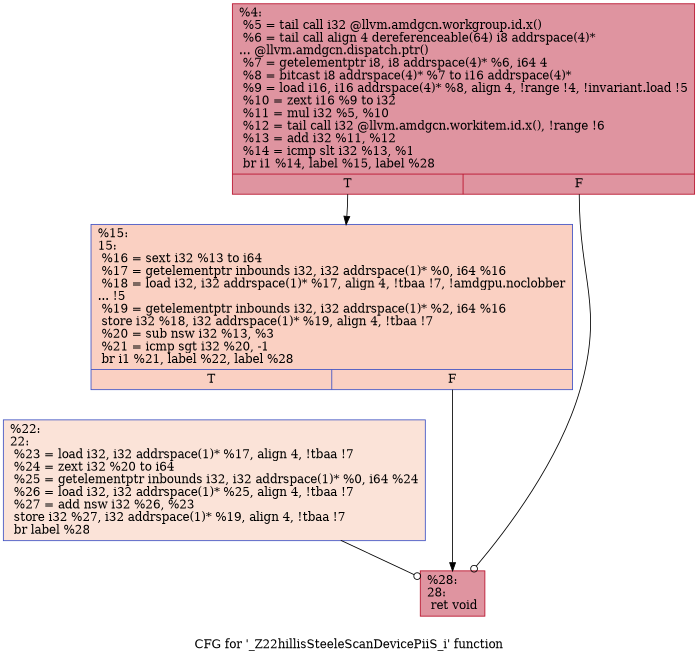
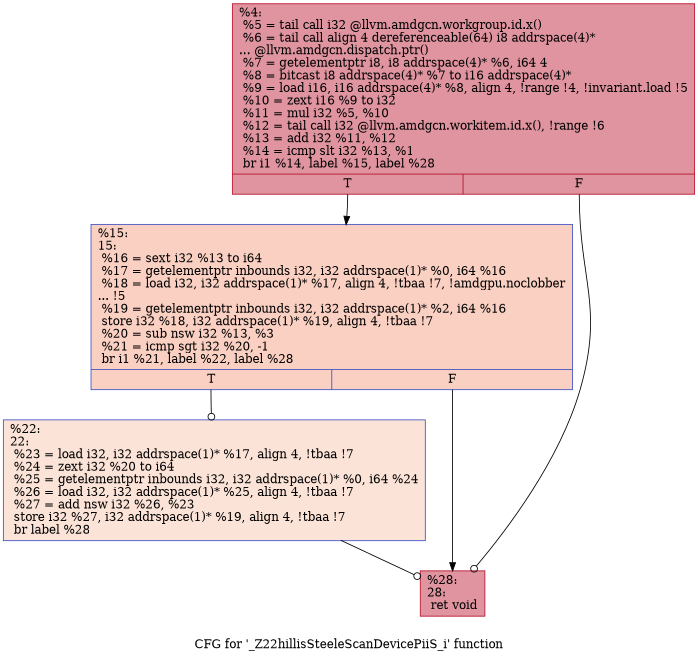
edge "%15:" -> "%22:": added
